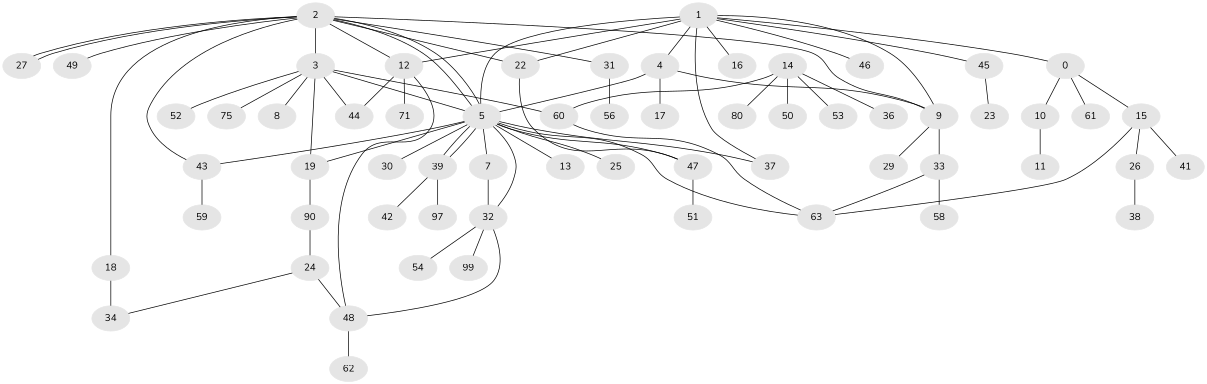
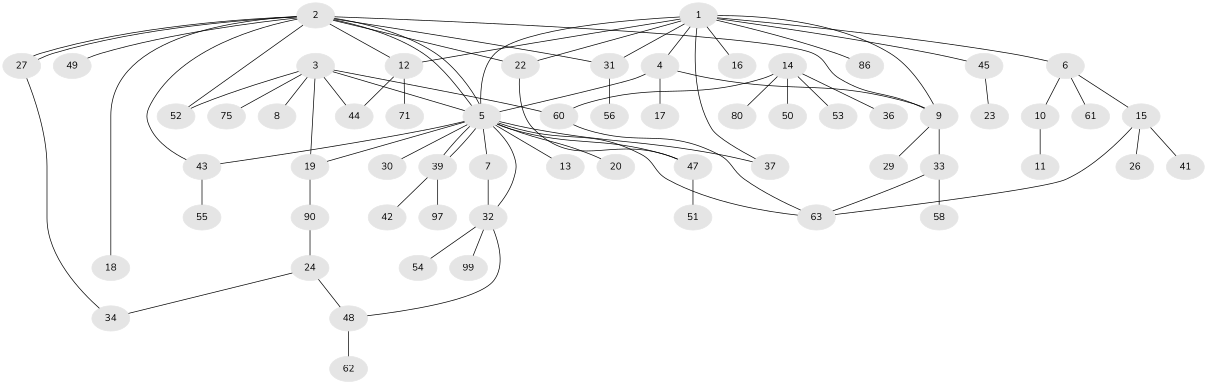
edge "2" -- "3": now "2" -- "52"
edge "1" -- "31": added
node "46": label "46" -> "86"
node "0": label "0" -> "6"
edge "12" -- "48": removed
node "25": label "25" -> "20"
node "59": label "59" -> "55"
node "38": removed
edge "18" -- "34": now "27" -- "34"
